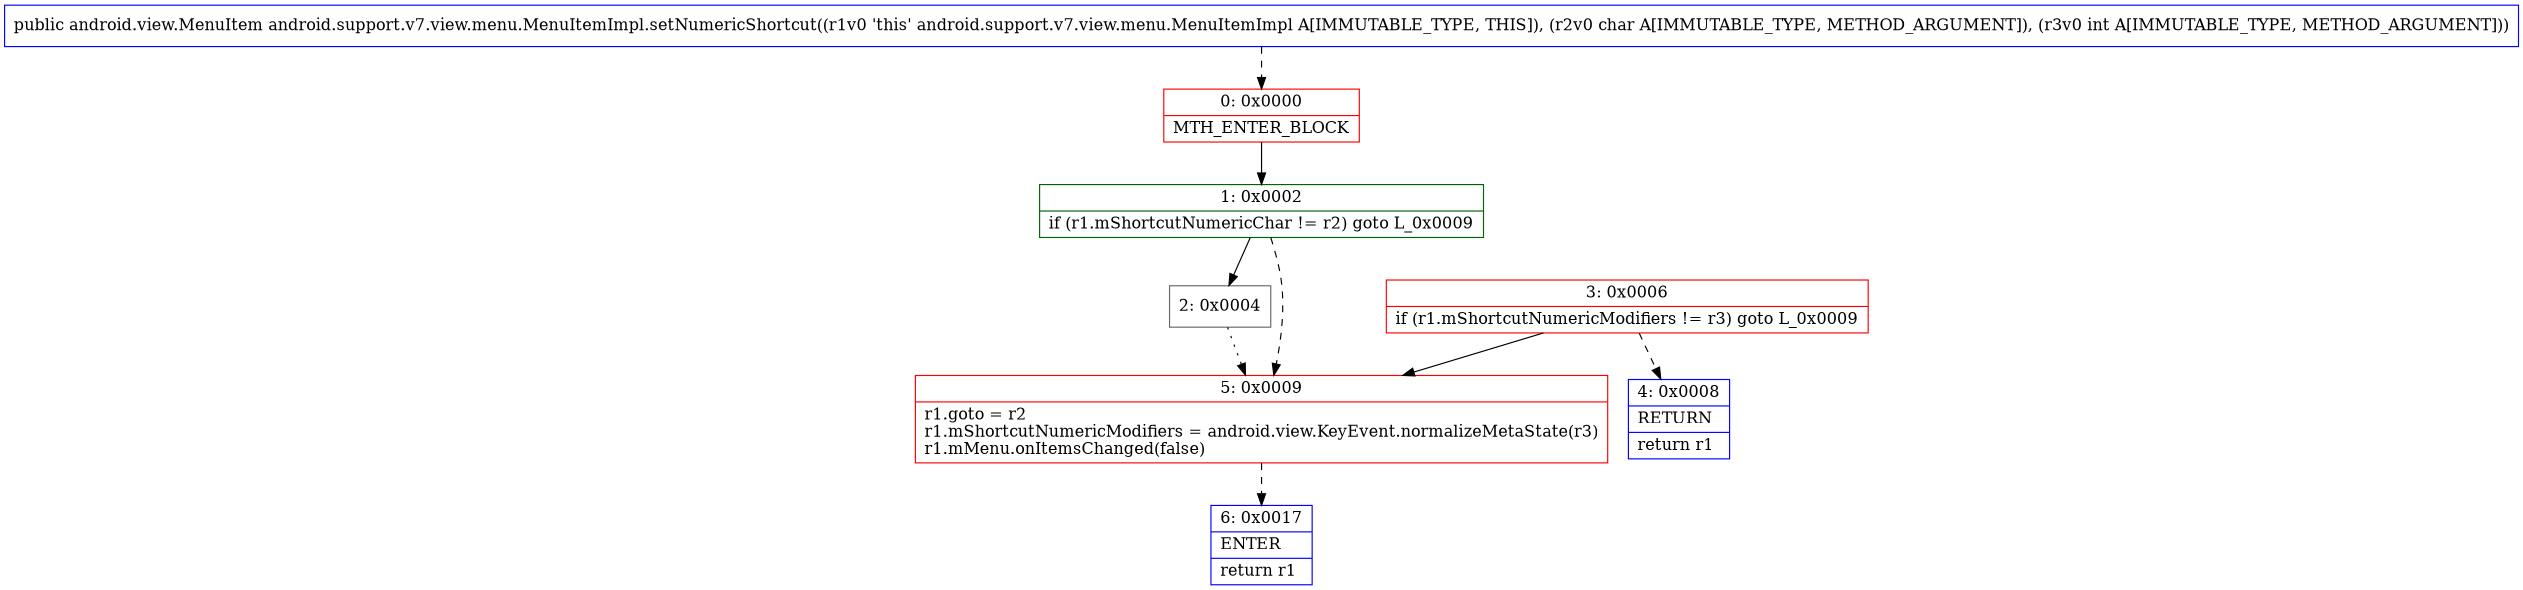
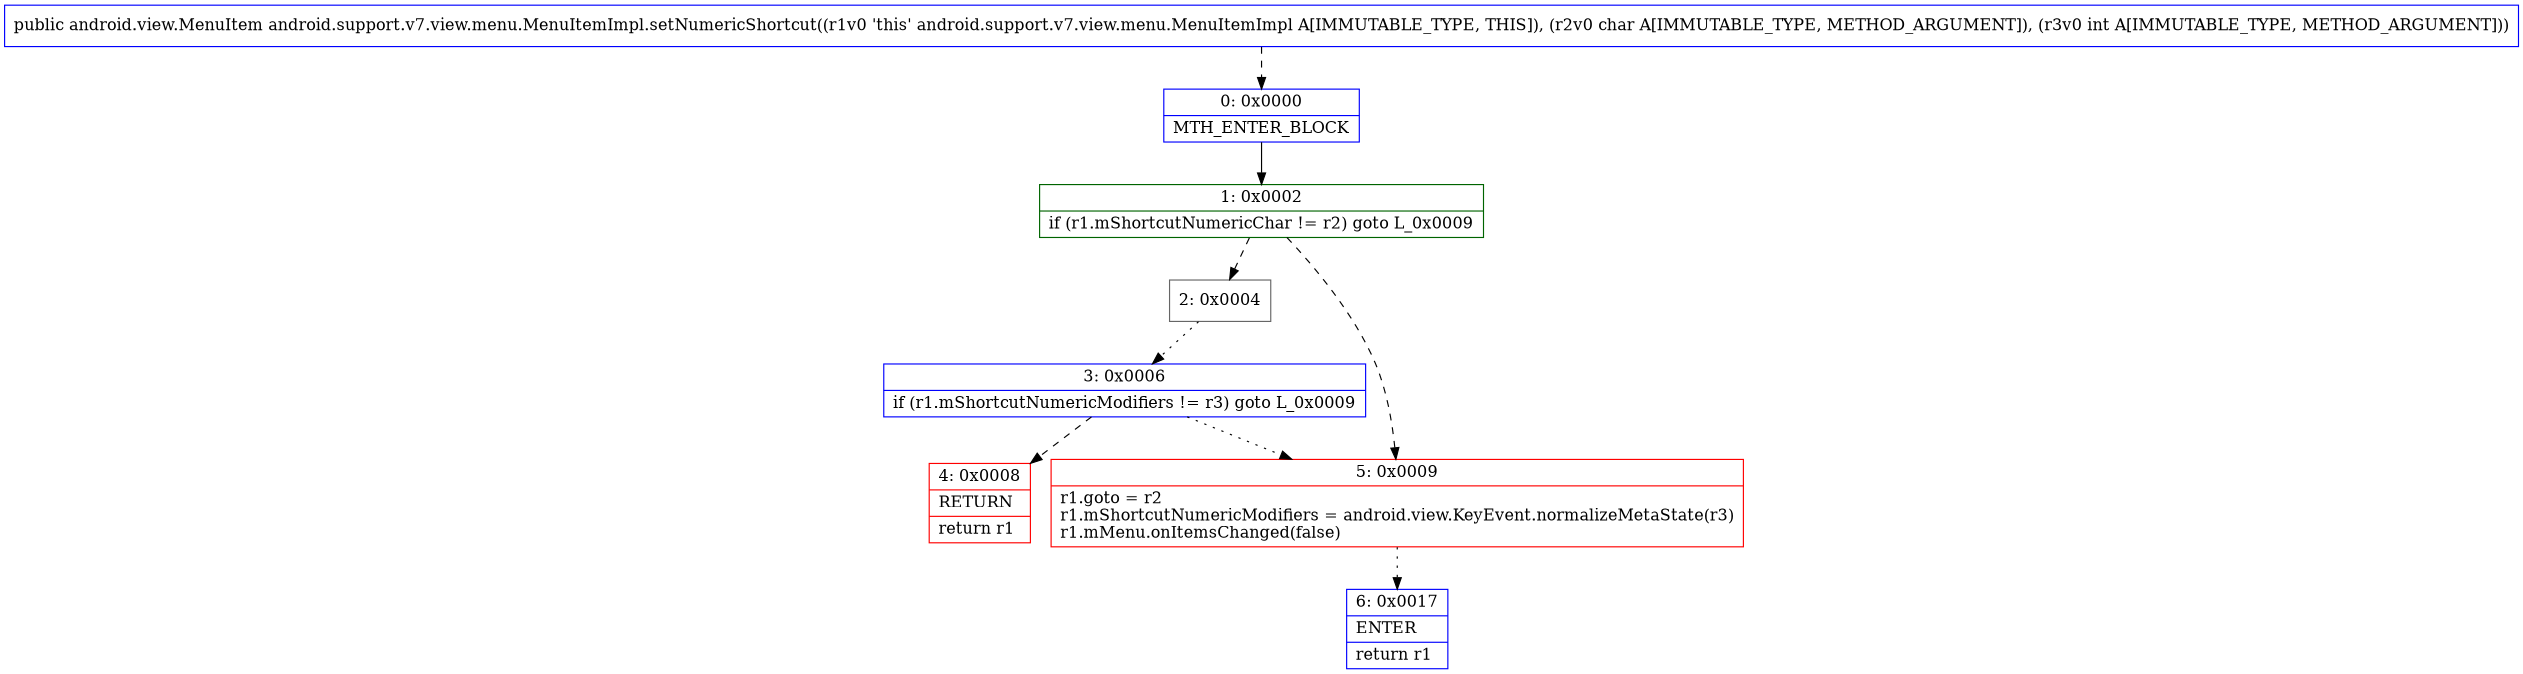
node "0: 0x0000": color red -> blue
edge "1: 0x0002" -> "2: 0x0004": style solid -> dashed
node "3: 0x0006": color red -> blue
edge "2: 0x0004" -> "5: 0x0009": now "2: 0x0004" -> "3: 0x0006"
edge "3: 0x0006" -> "5: 0x0009": style solid -> dotted
node "4: 0x0008": color blue -> red
edge "5: 0x0009" -> "6: 0x0017": style dashed -> dotted
